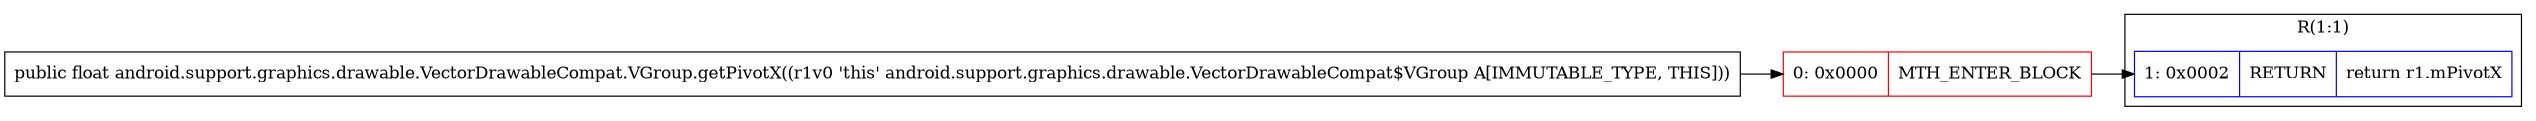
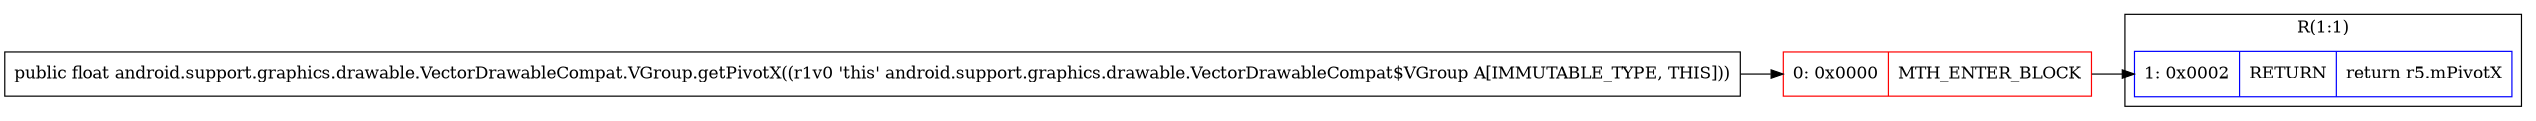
node "1: 0x0002": text "return r1.mPivotX" -> "return r5.mPivotX"
